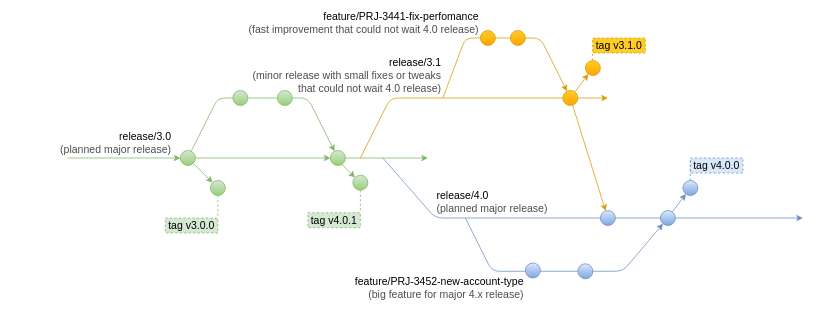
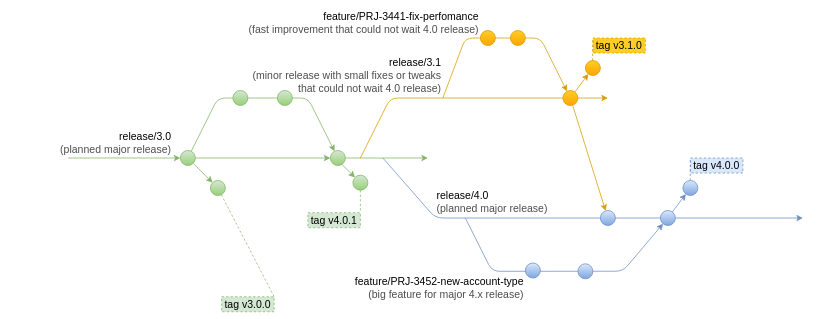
node "tag v3.0.0": moved (192, 225) -> (248, 304)
